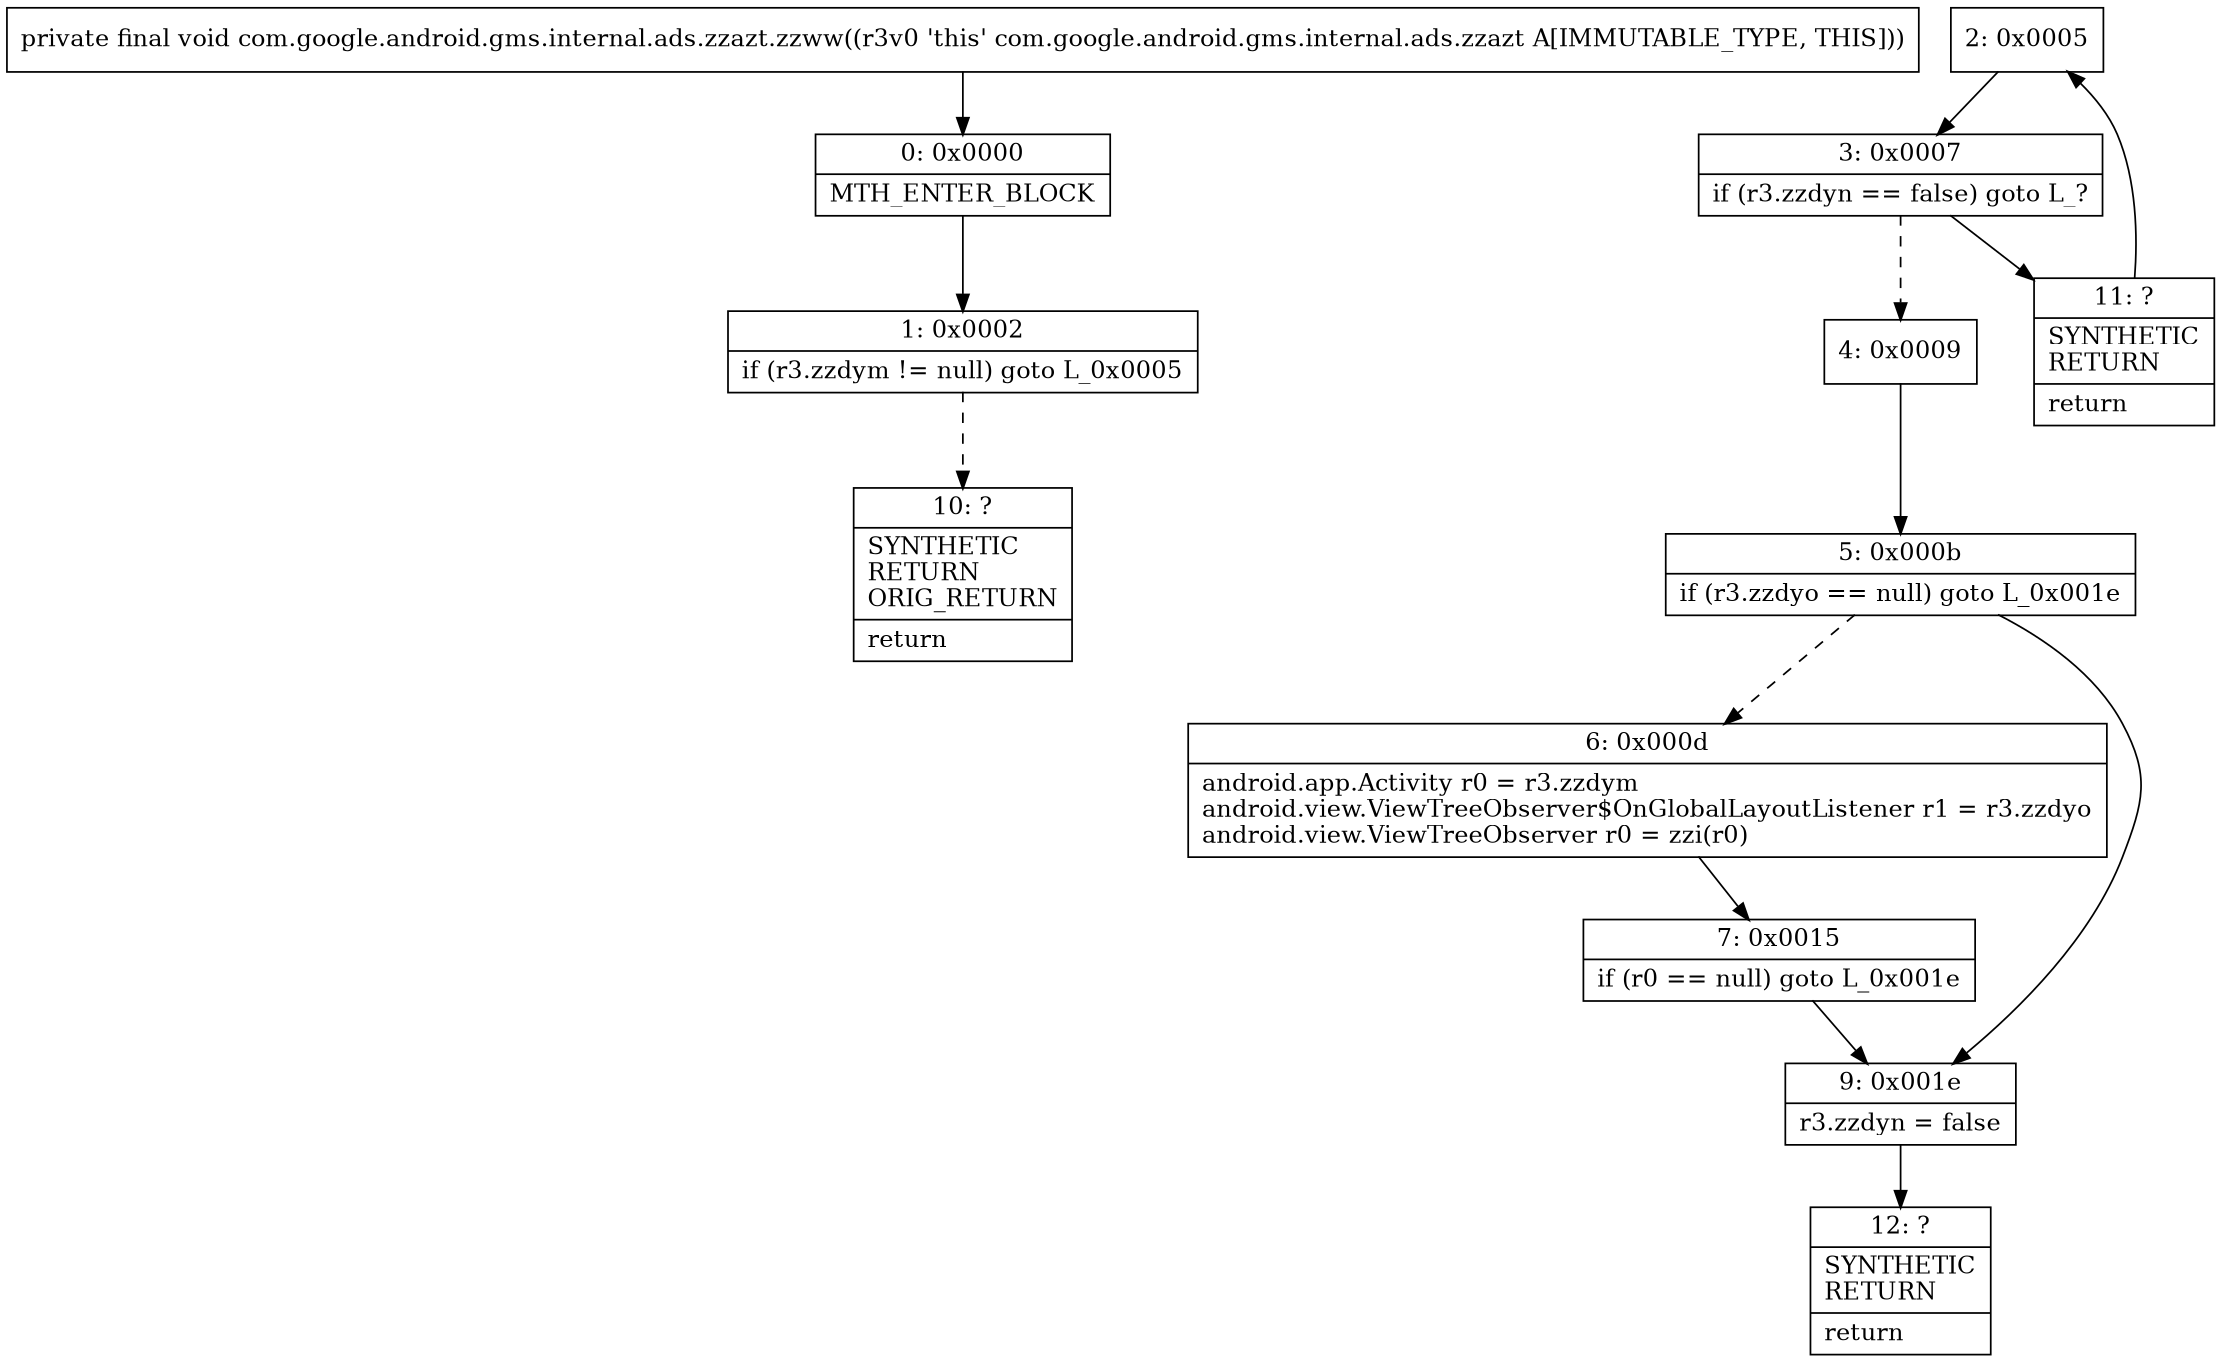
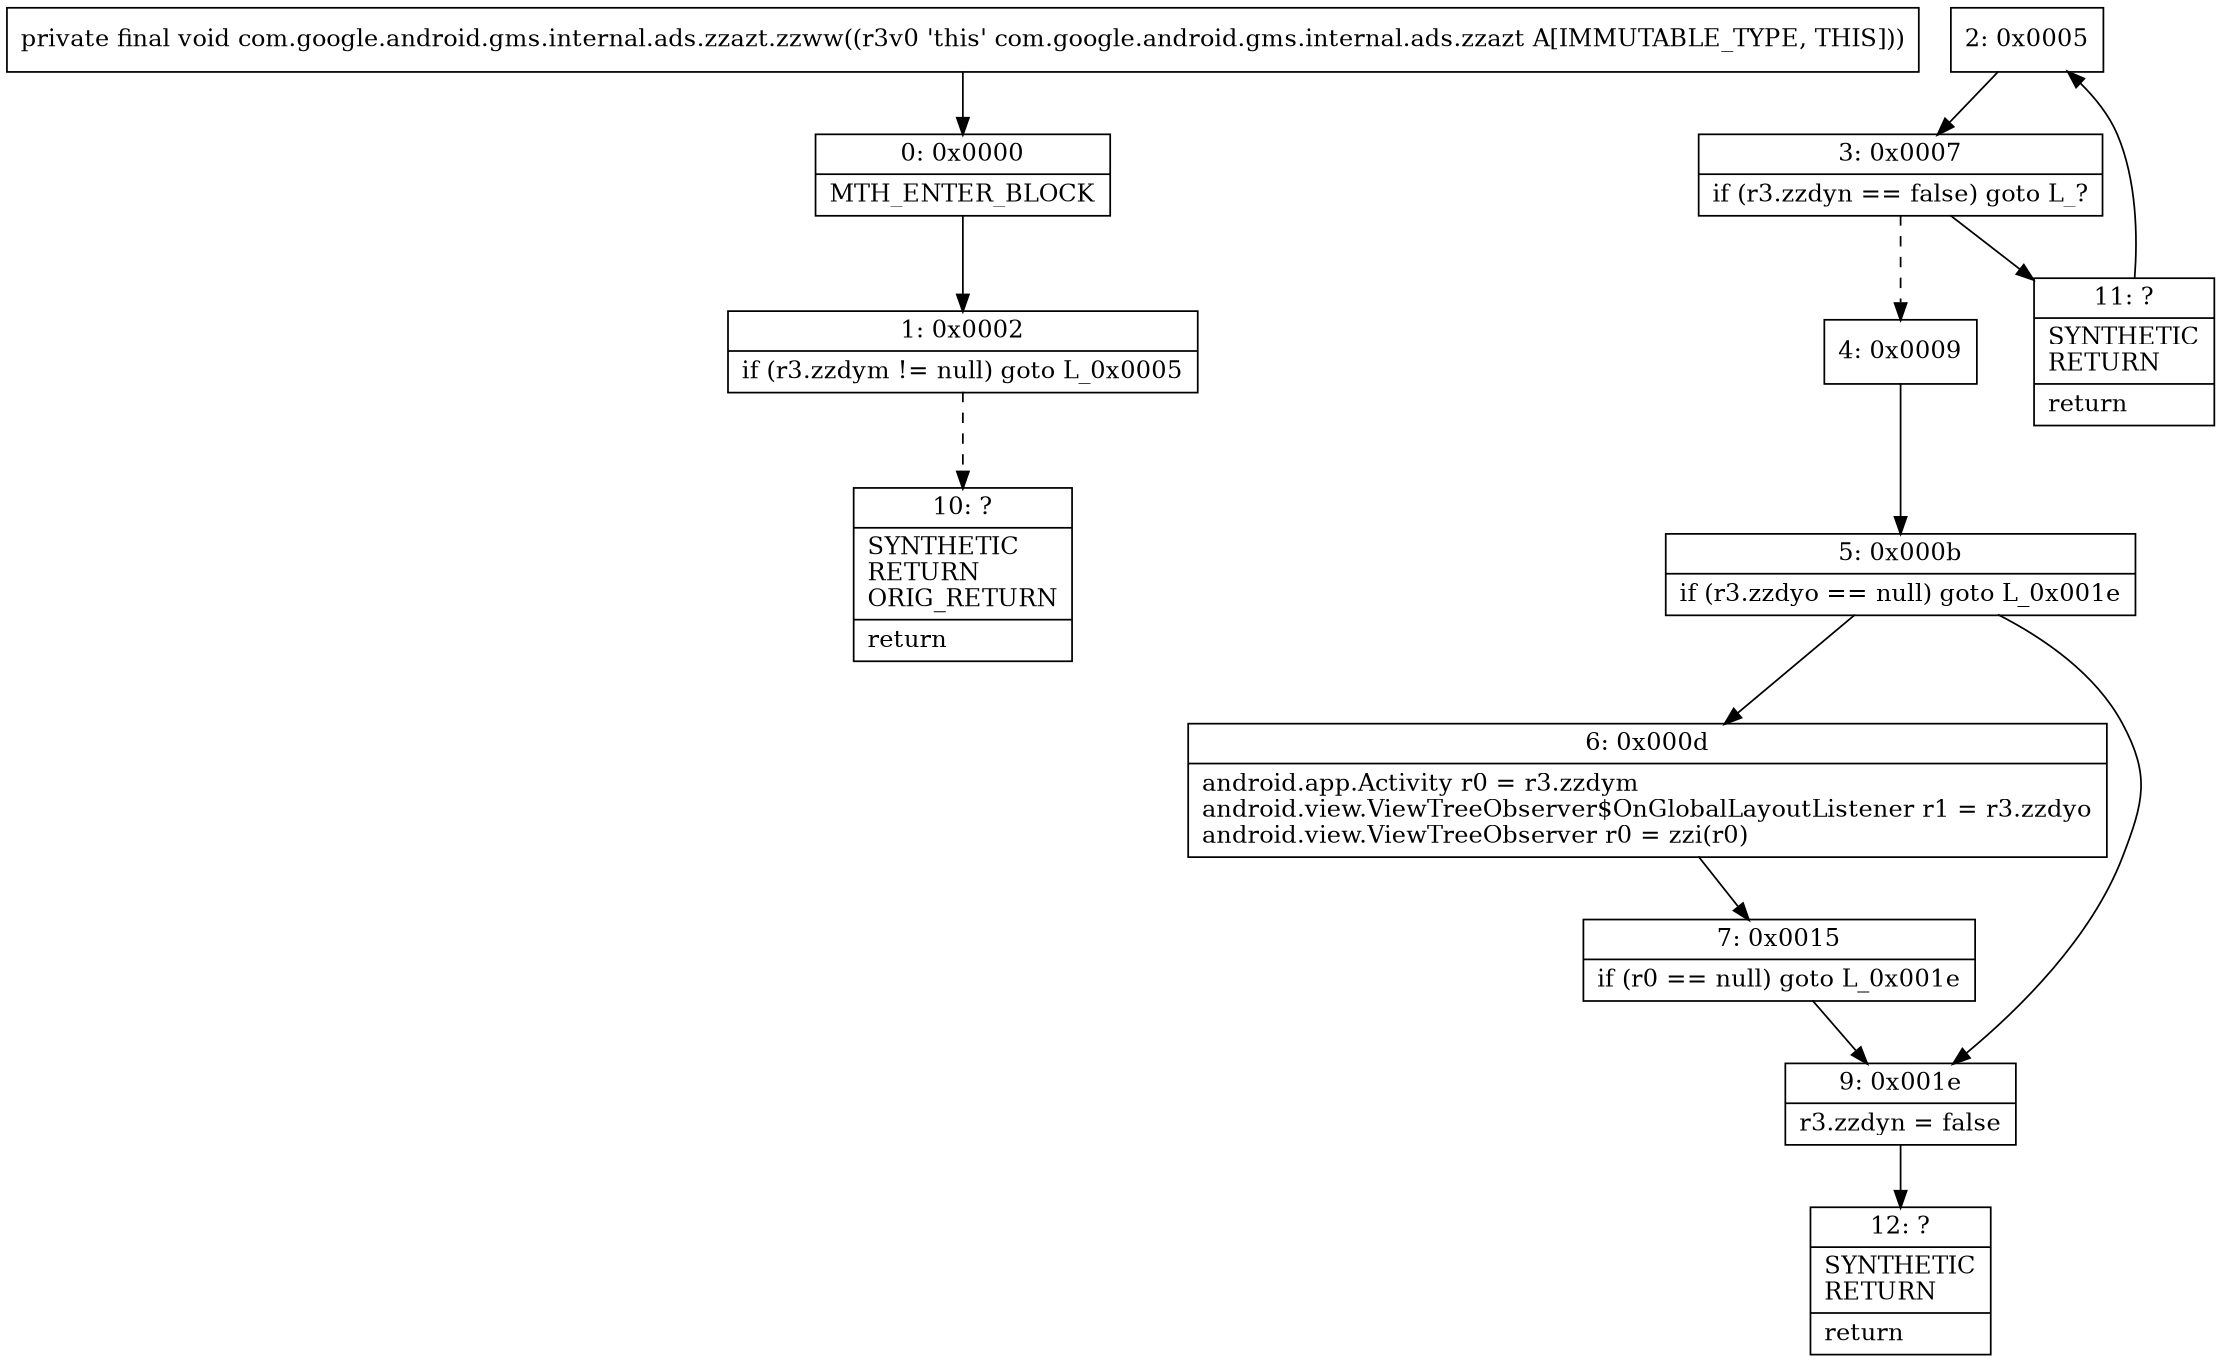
edge "5: 0x000b" -> "6: 0x000d": style dashed -> solid
